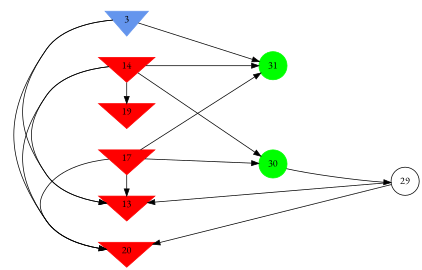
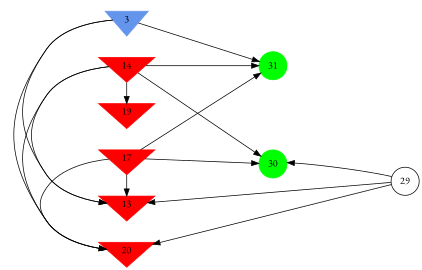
edge "30" -> "29": reversed
